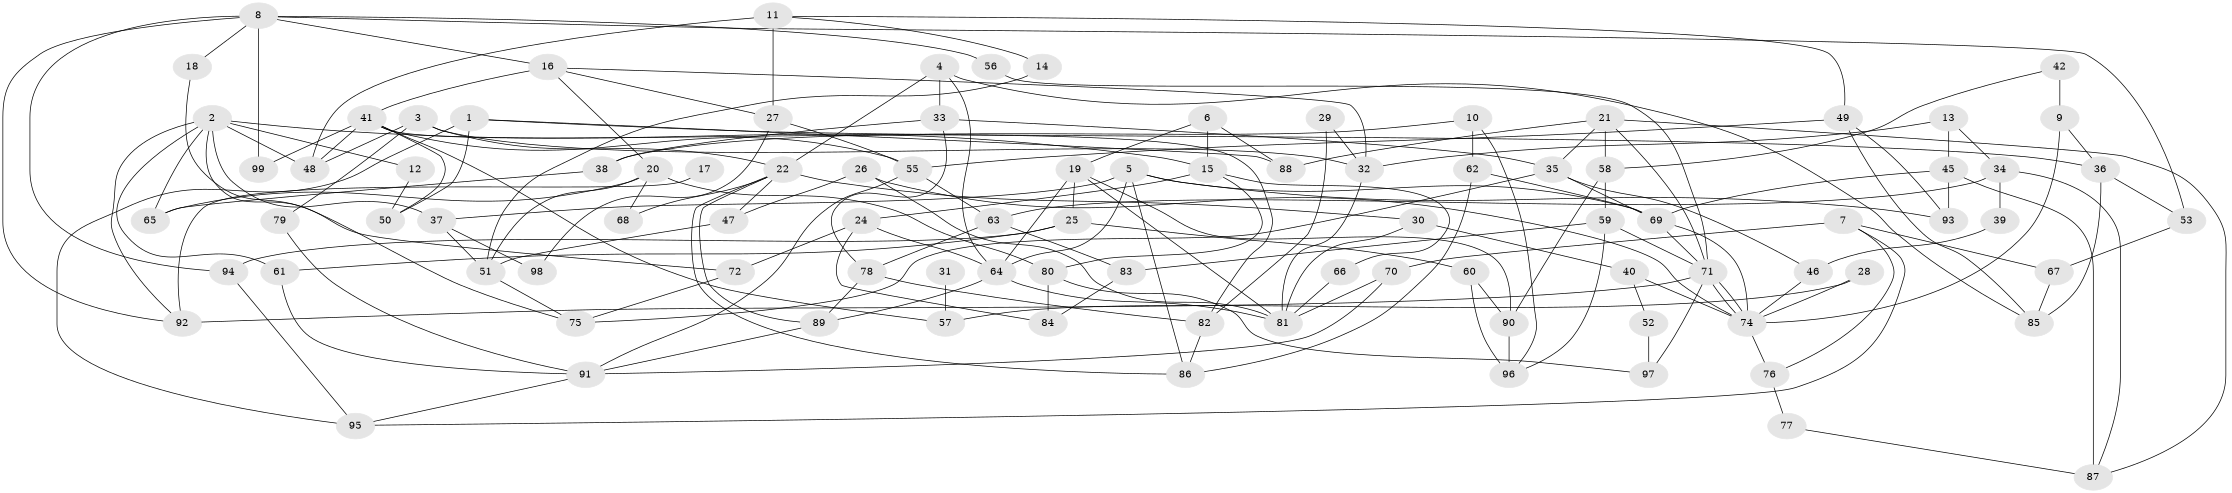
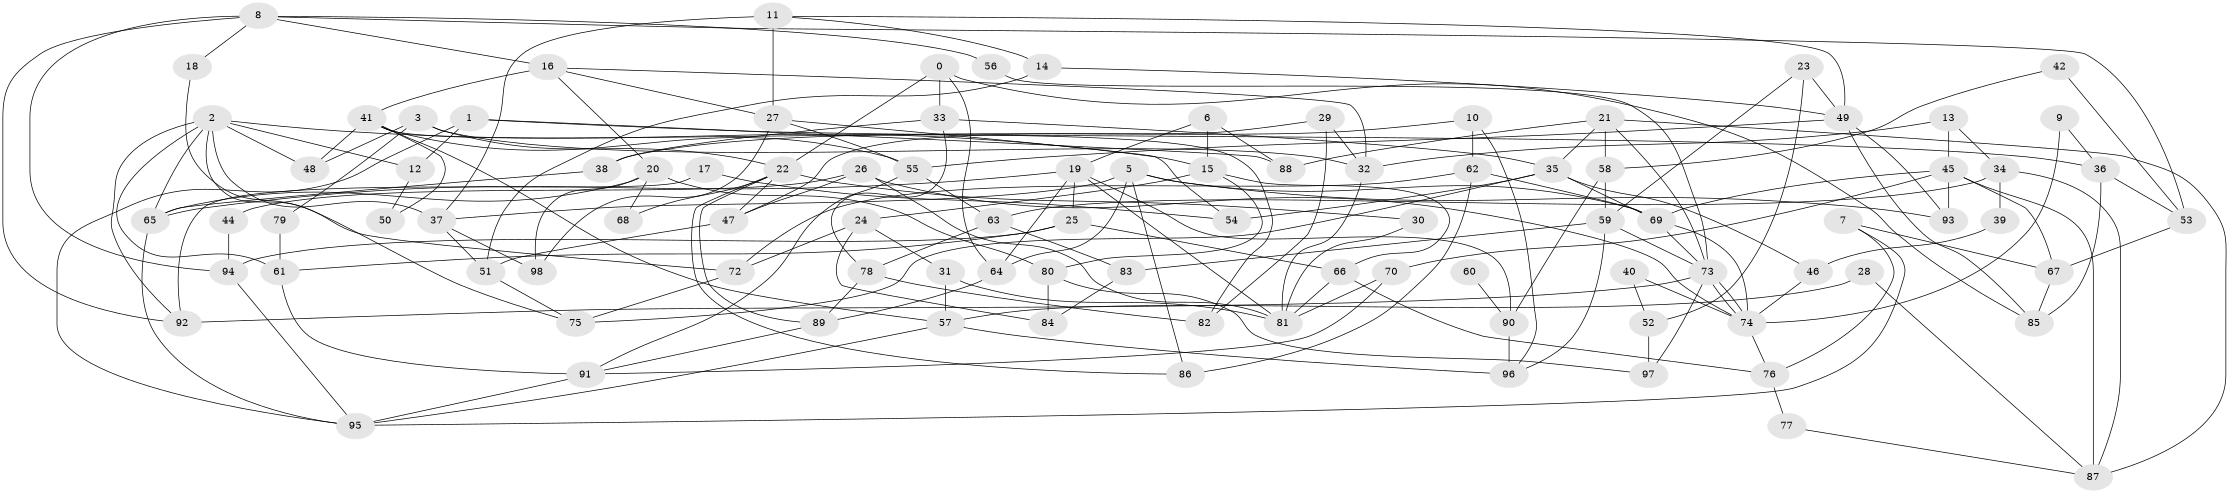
edge "11" -- "48": now "11" -- "37"
node "4": label "4" -> "0"
node "23": added
edge "14" -- "49": added
edge "42" -- "9": now "42" -- "53"
edge "29" -- "47": added
node "99": removed
edge "1" -- "50": now "1" -- "12"
edge "19" -- "65": added
edge "62" -- "72": added
edge "20" -- "51": now "20" -- "98"
edge "45" -- "67": added
node "44": added
node "54": added
edge "7" -- "70": now "45" -- "70"
edge "25" -- "60": now "25" -- "66"
edge "30" -- "40": removed
edge "24" -- "64": now "24" -- "31"
node "71": label "71" -> "73"
edge "28" -- "74": now "28" -- "87"
edge "64" -- "81": now "31" -- "81"
edge "79" -- "91": now "79" -- "61"
edge "60" -- "96": now "57" -- "96"
edge "66" -- "76": added
edge "82" -- "86": removed
edge "65" -- "95": added
edge "57" -- "95": added
